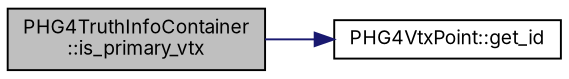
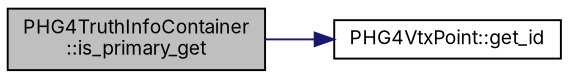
node "PHG4TruthInfoContainer ::is_primary_vtx": label "PHG4TruthInfoContainer ::is_primary_vtx" -> "PHG4TruthInfoContainer ::is_primary_get"
